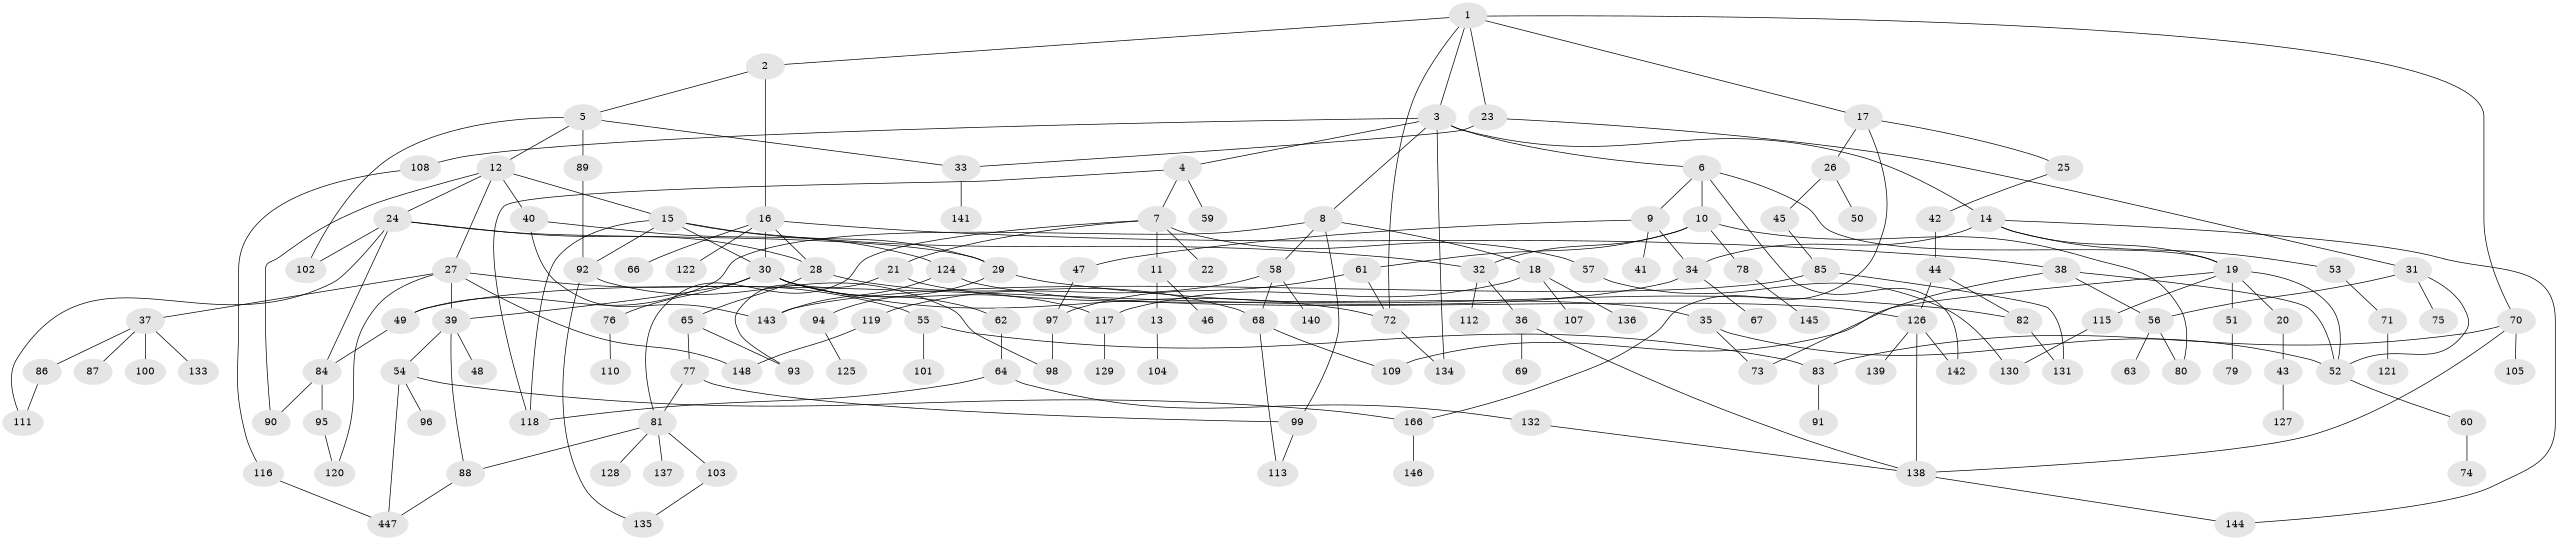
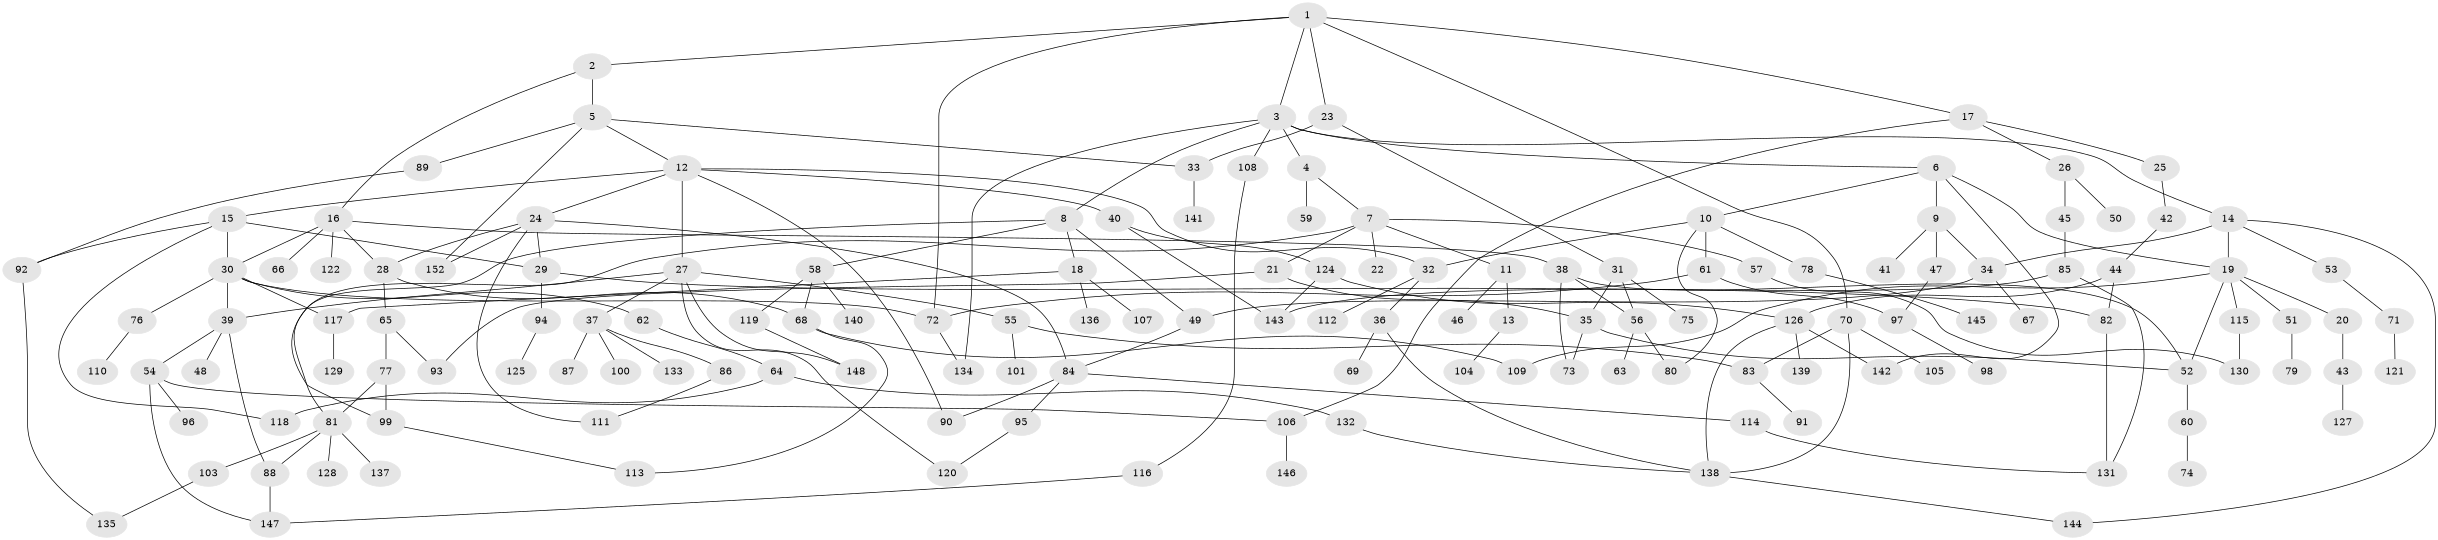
edge "4" -- "118": removed
edge "15" -- "32": now "12" -- "32"
node "102": label "102" -> "152"
edge "92" -- "98": removed
edge "31" -- "52": now "31" -- "35"
node "166": label "166" -> "106"
node "114": added
node "447": label "447" -> "147"
